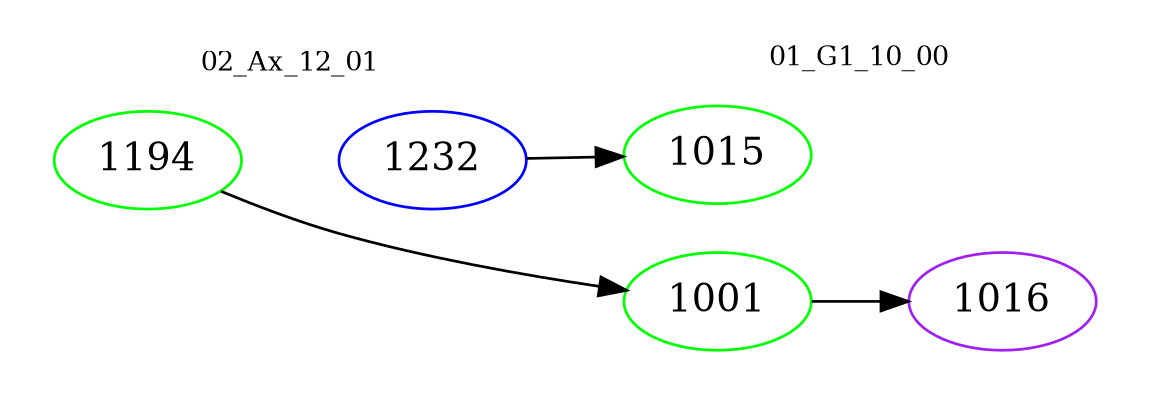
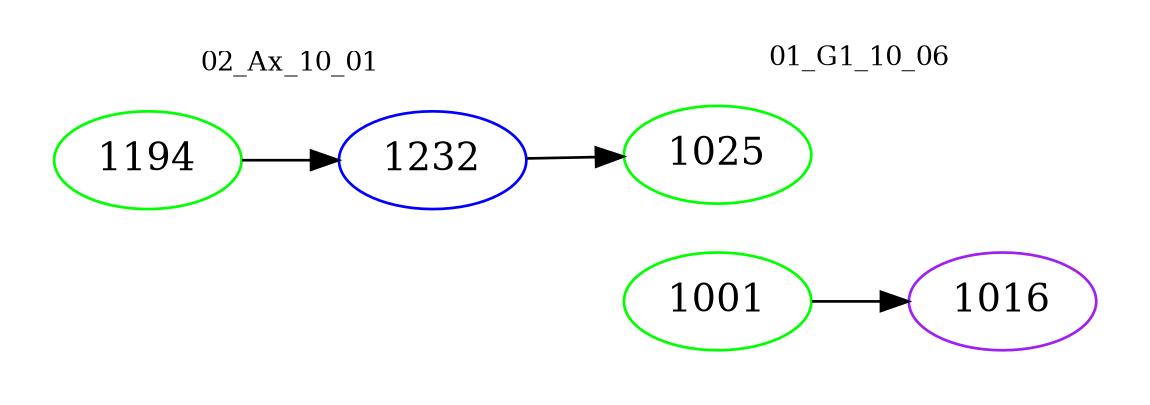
cluster "01_G1_10_00": label "01_G1_10_00" -> "01_G1_10_06"
cluster "02_Ax_12_01": label "02_Ax_12_01" -> "02_Ax_10_01"
node "1015": label "1015" -> "1025"
edge "1194" -> "1001": now "1194" -> "1232"
